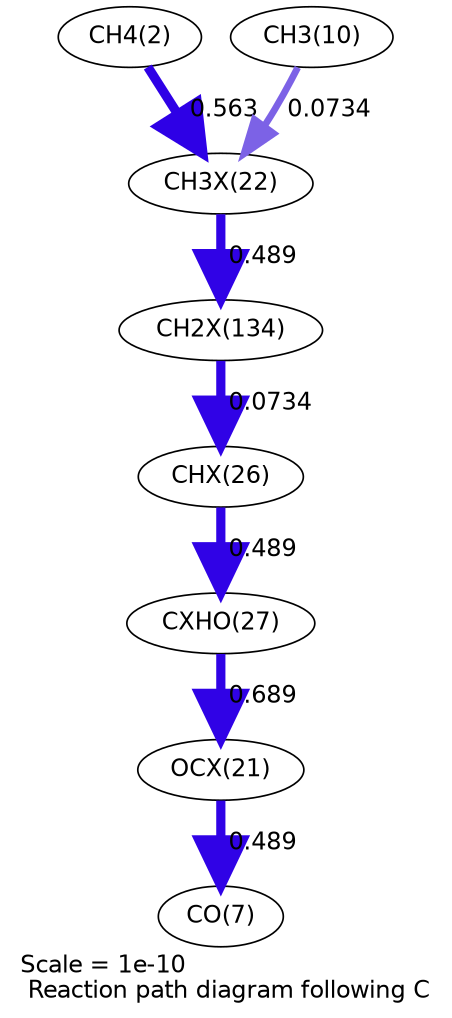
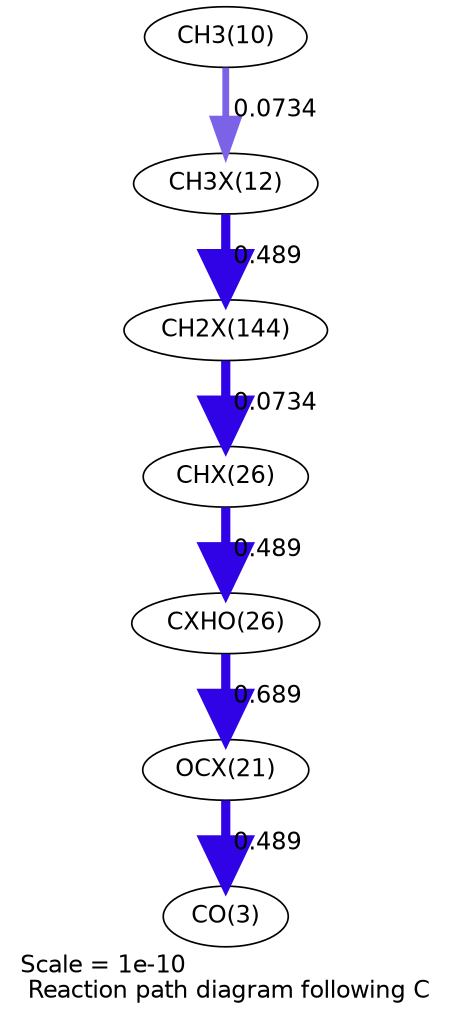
node "CH4(2)": removed
node "CH3X(22)": label "CH3X(22)" -> "CH3X(12)"
node "CH2X(134)": label "CH2X(134)" -> "CH2X(144)"
node "CXHO(27)": label "CXHO(27)" -> "CXHO(26)"
node "CO(7)": label "CO(7)" -> "CO(3)"
